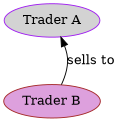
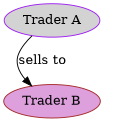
edge "Trader B" -> "Trader A": reversed
